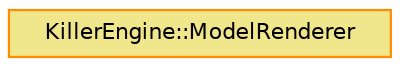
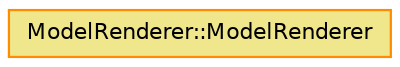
node "KillerEngine::ModelRenderer": label "KillerEngine::ModelRenderer" -> "ModelRenderer::ModelRenderer"
